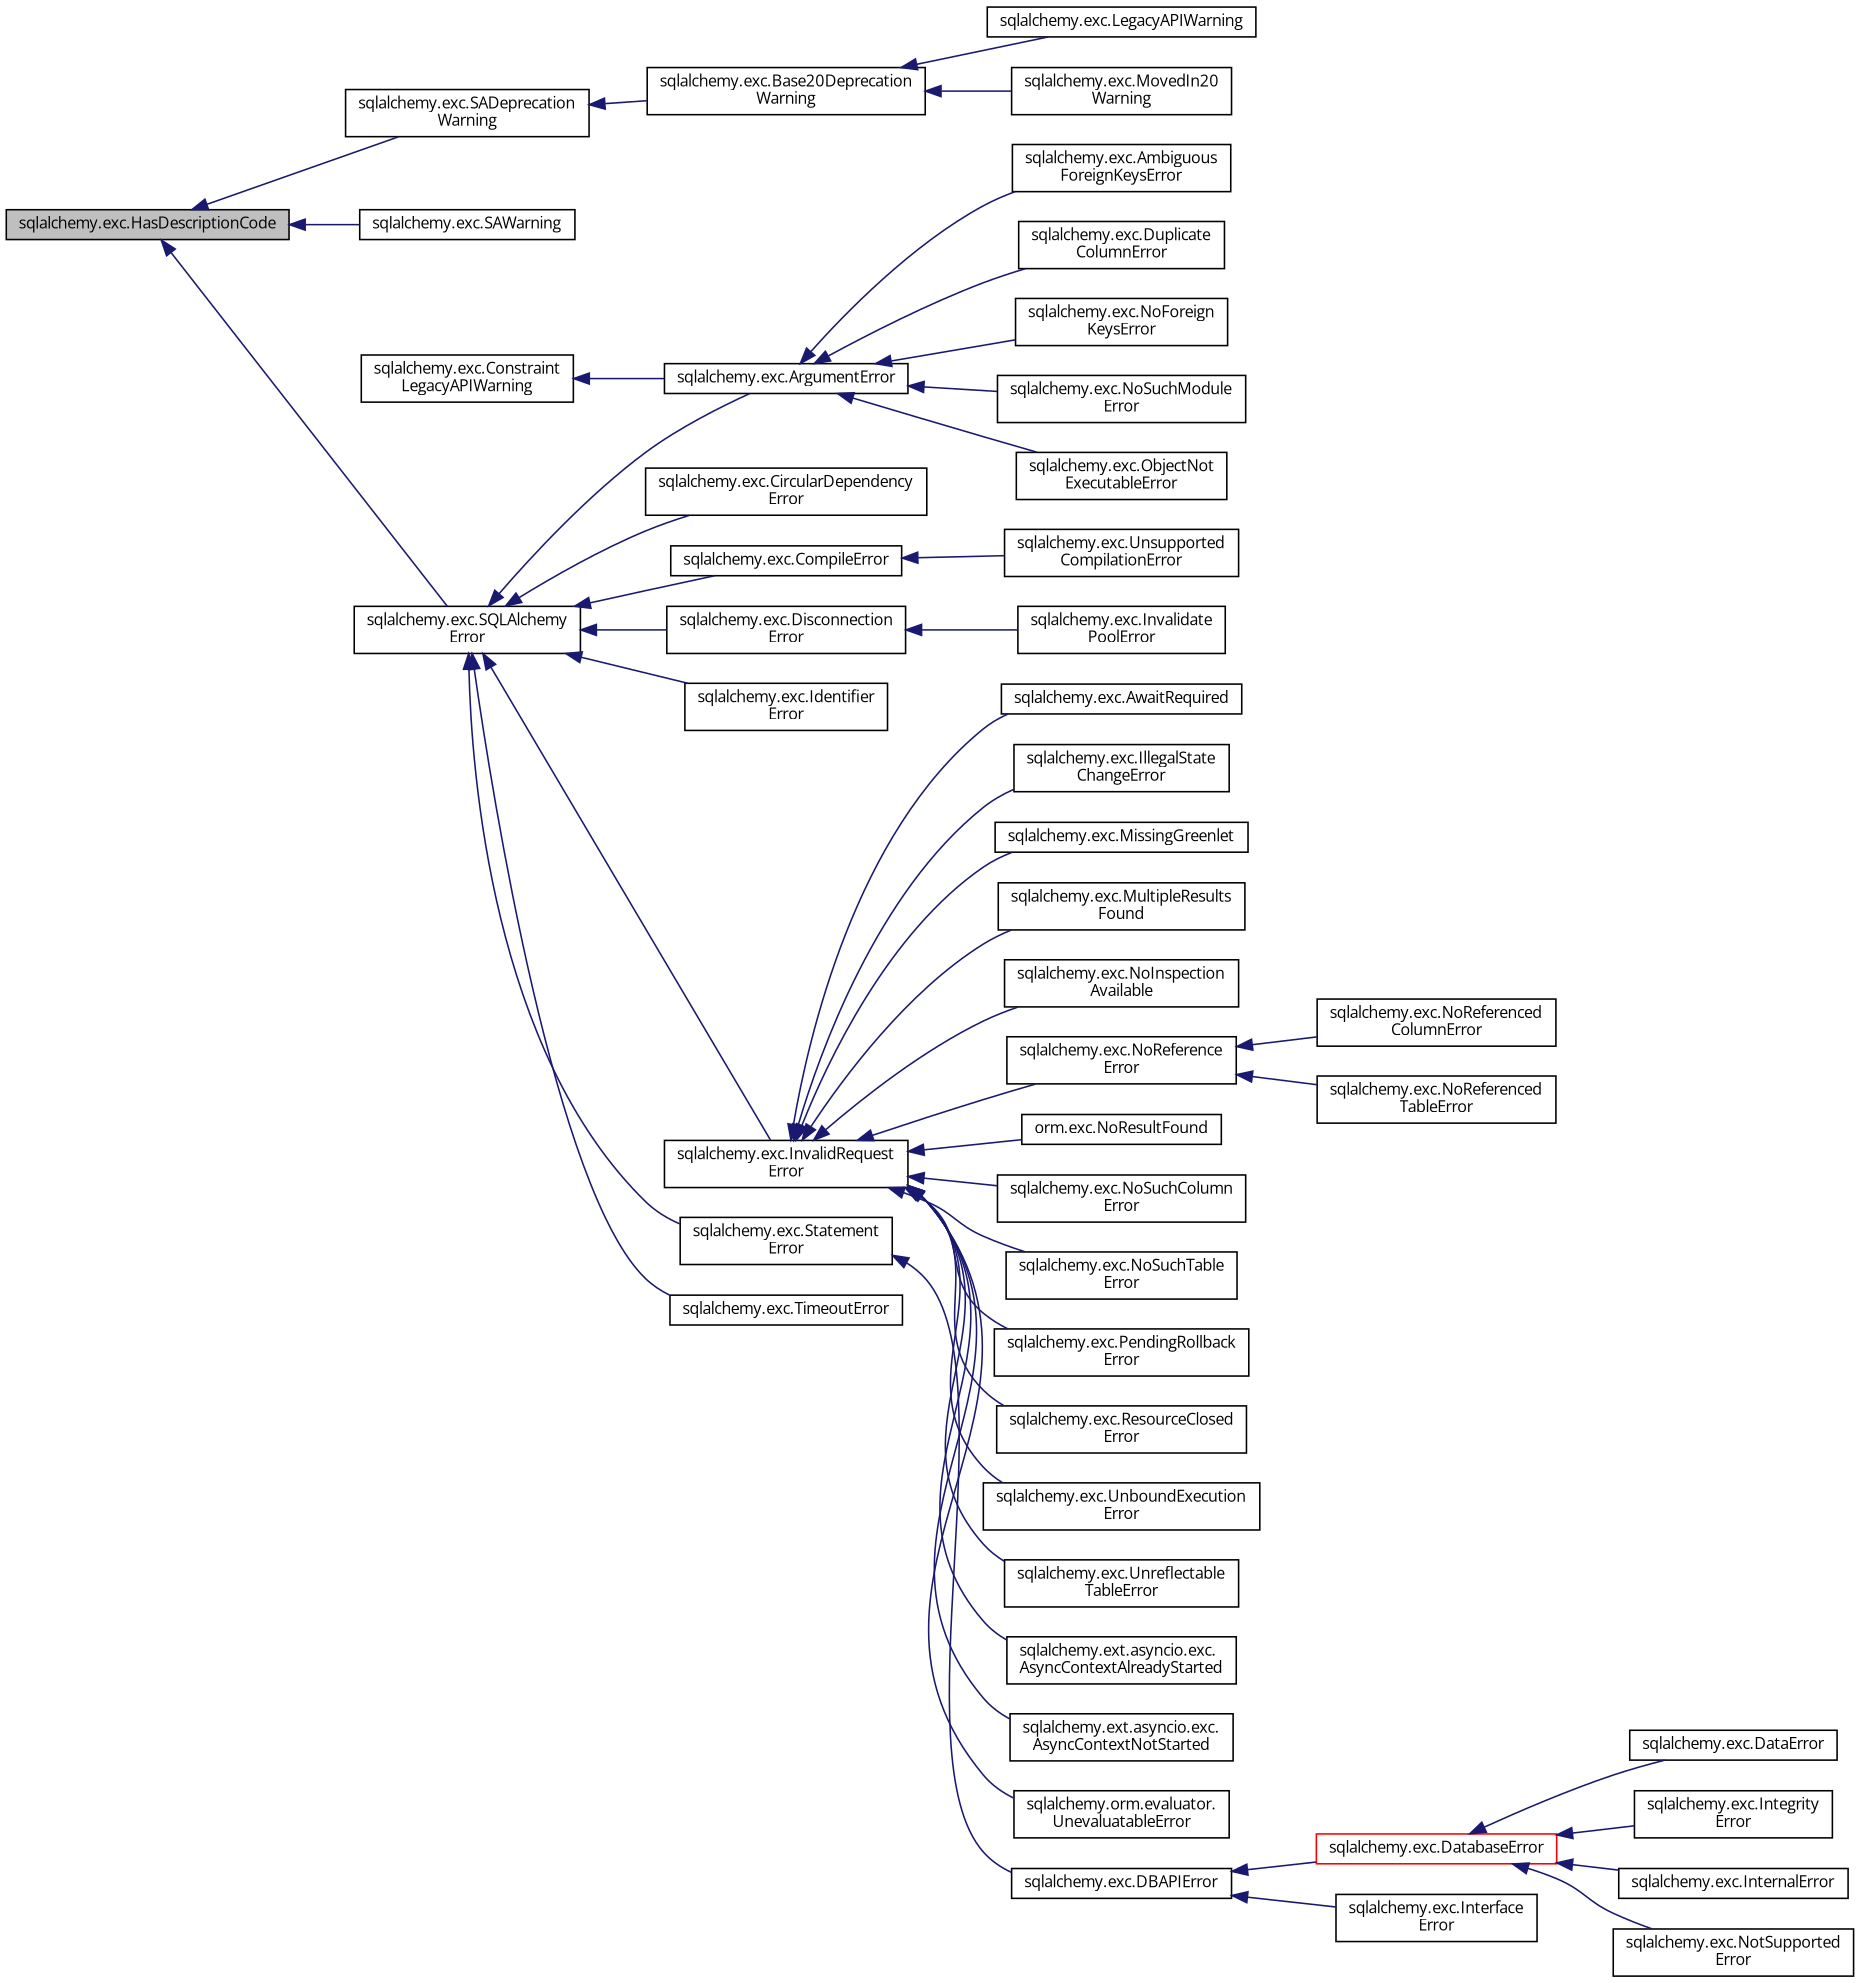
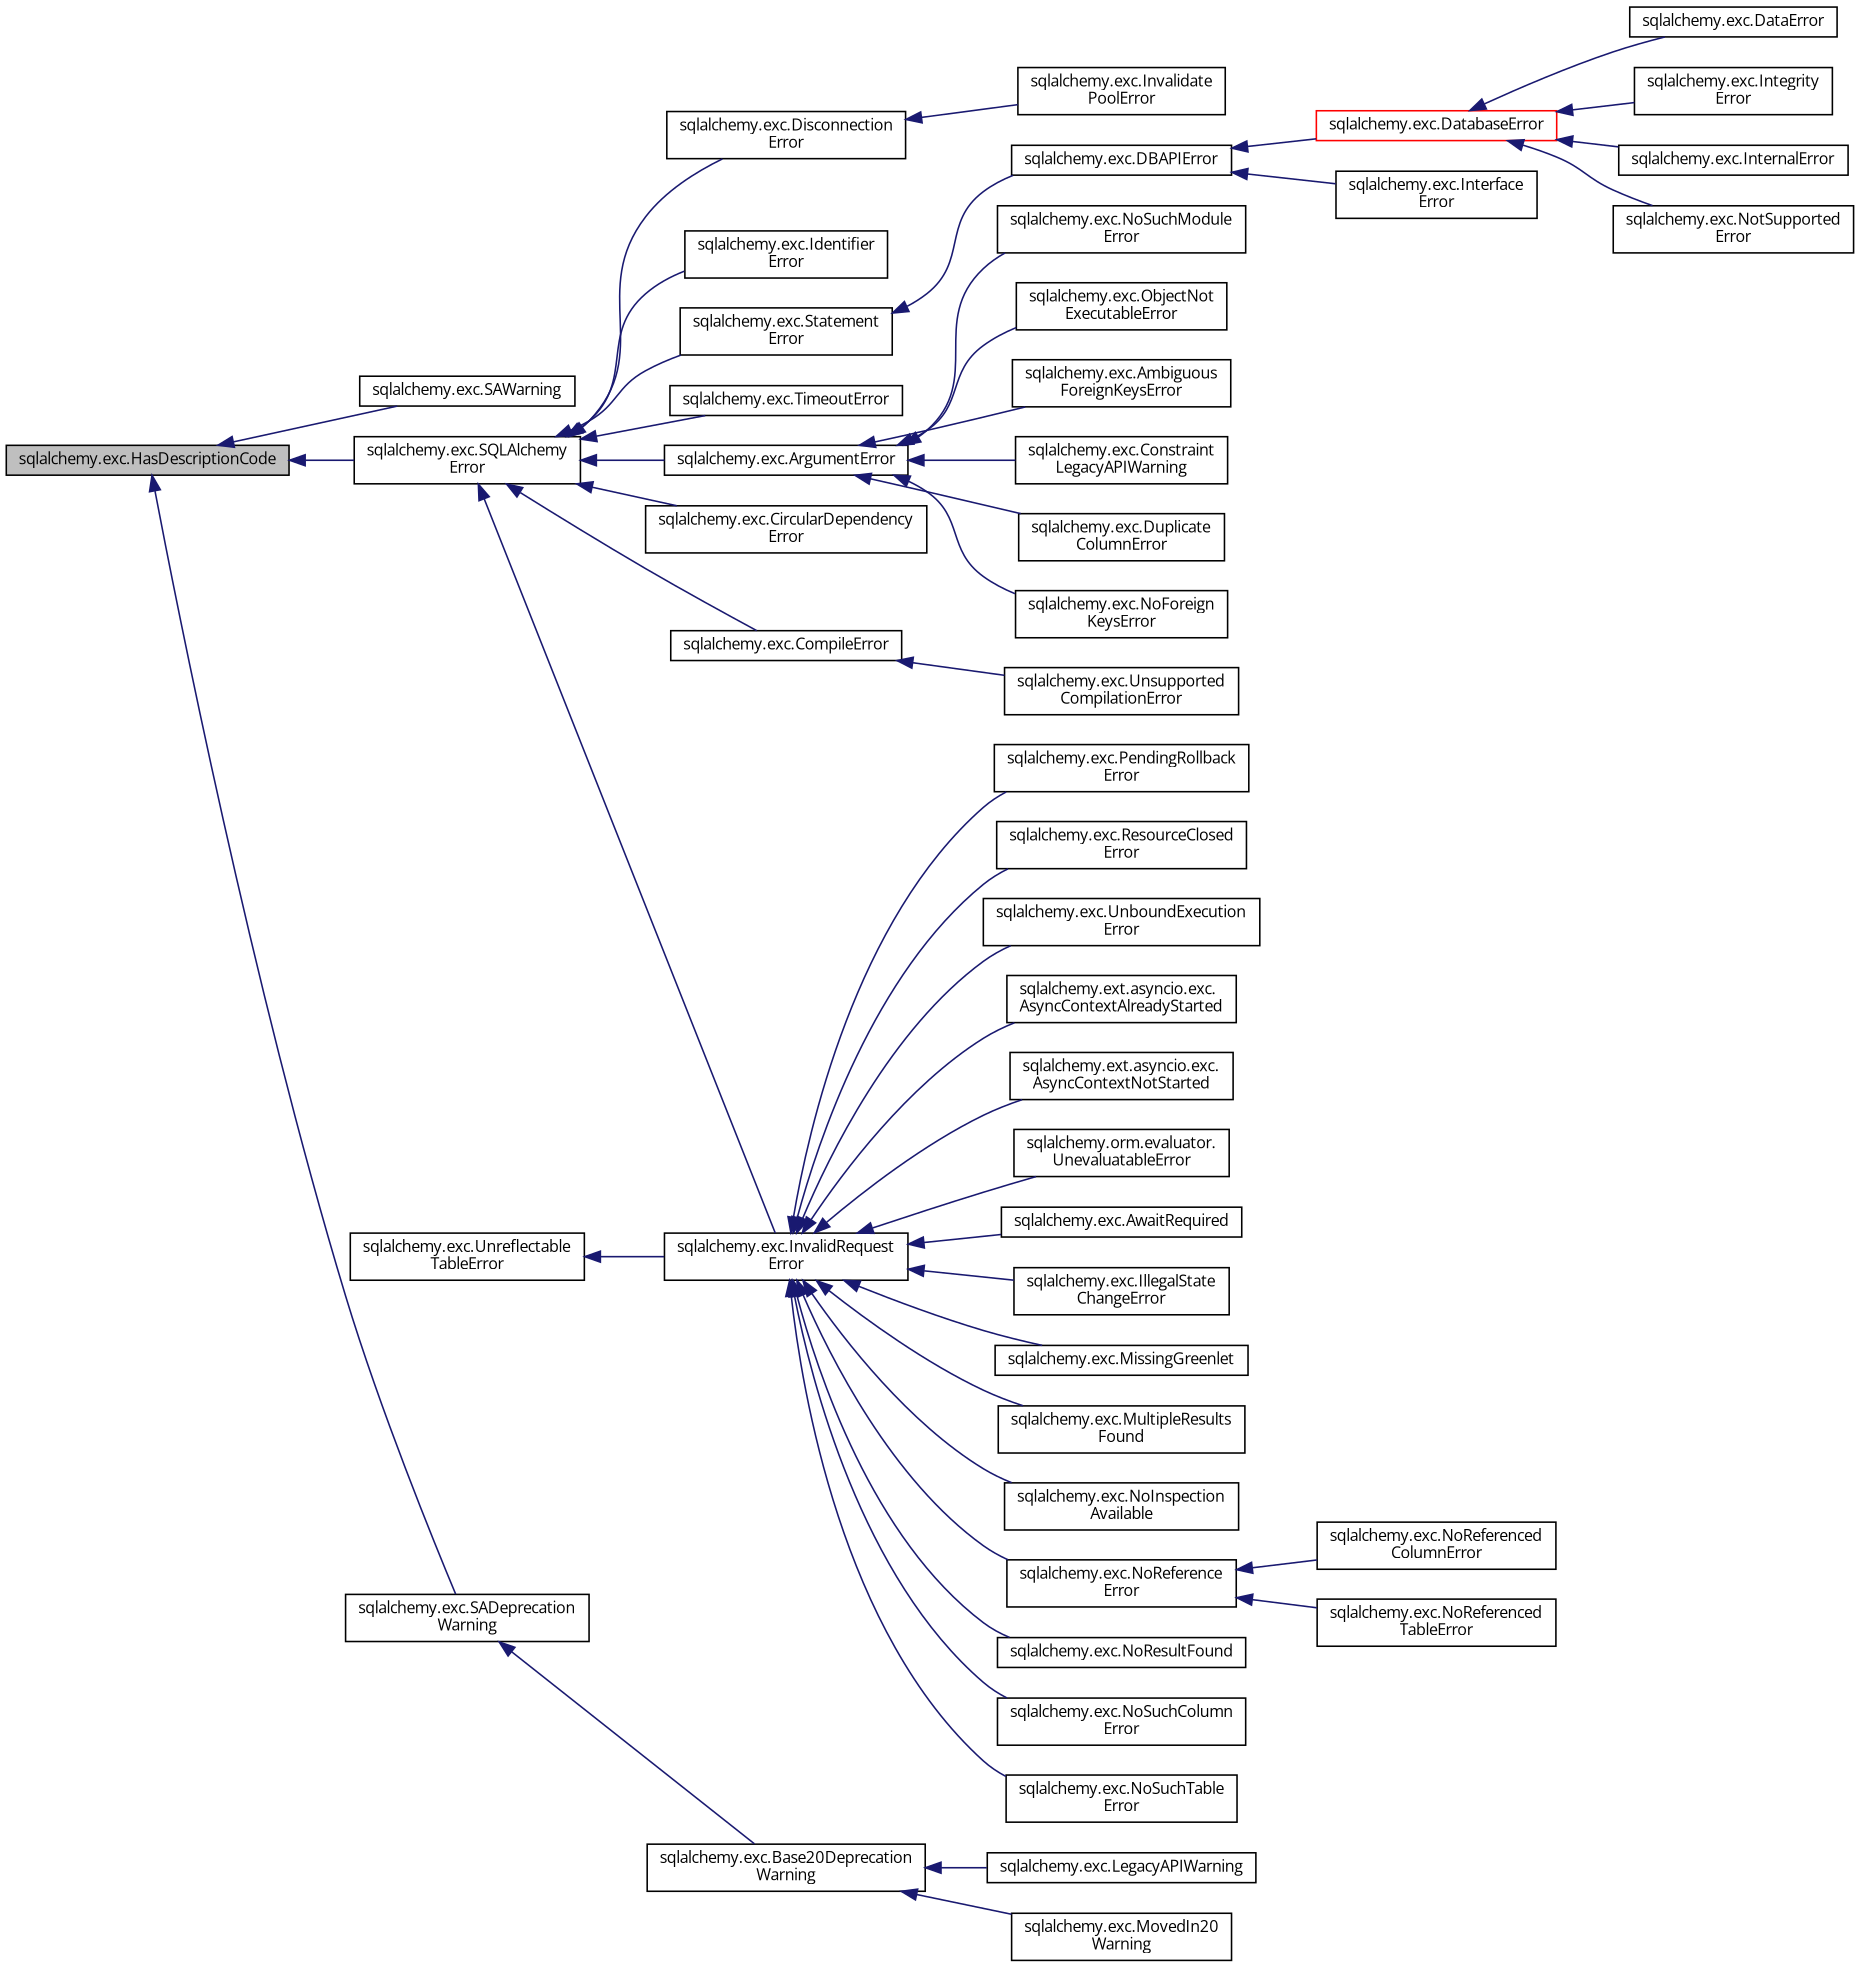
edge "sqlalchemy.exc.ArgumentError" -> "sqlalchemy.exc.Constraint LegacyAPIWarning": reversed
node "orm.exc.NoResultFound": label "orm.exc.NoResultFound" -> "sqlalchemy.exc.NoResultFound"
edge "sqlalchemy.exc.Unreflectable TableError" -> "sqlalchemy.exc.InvalidRequest Error": reversed
